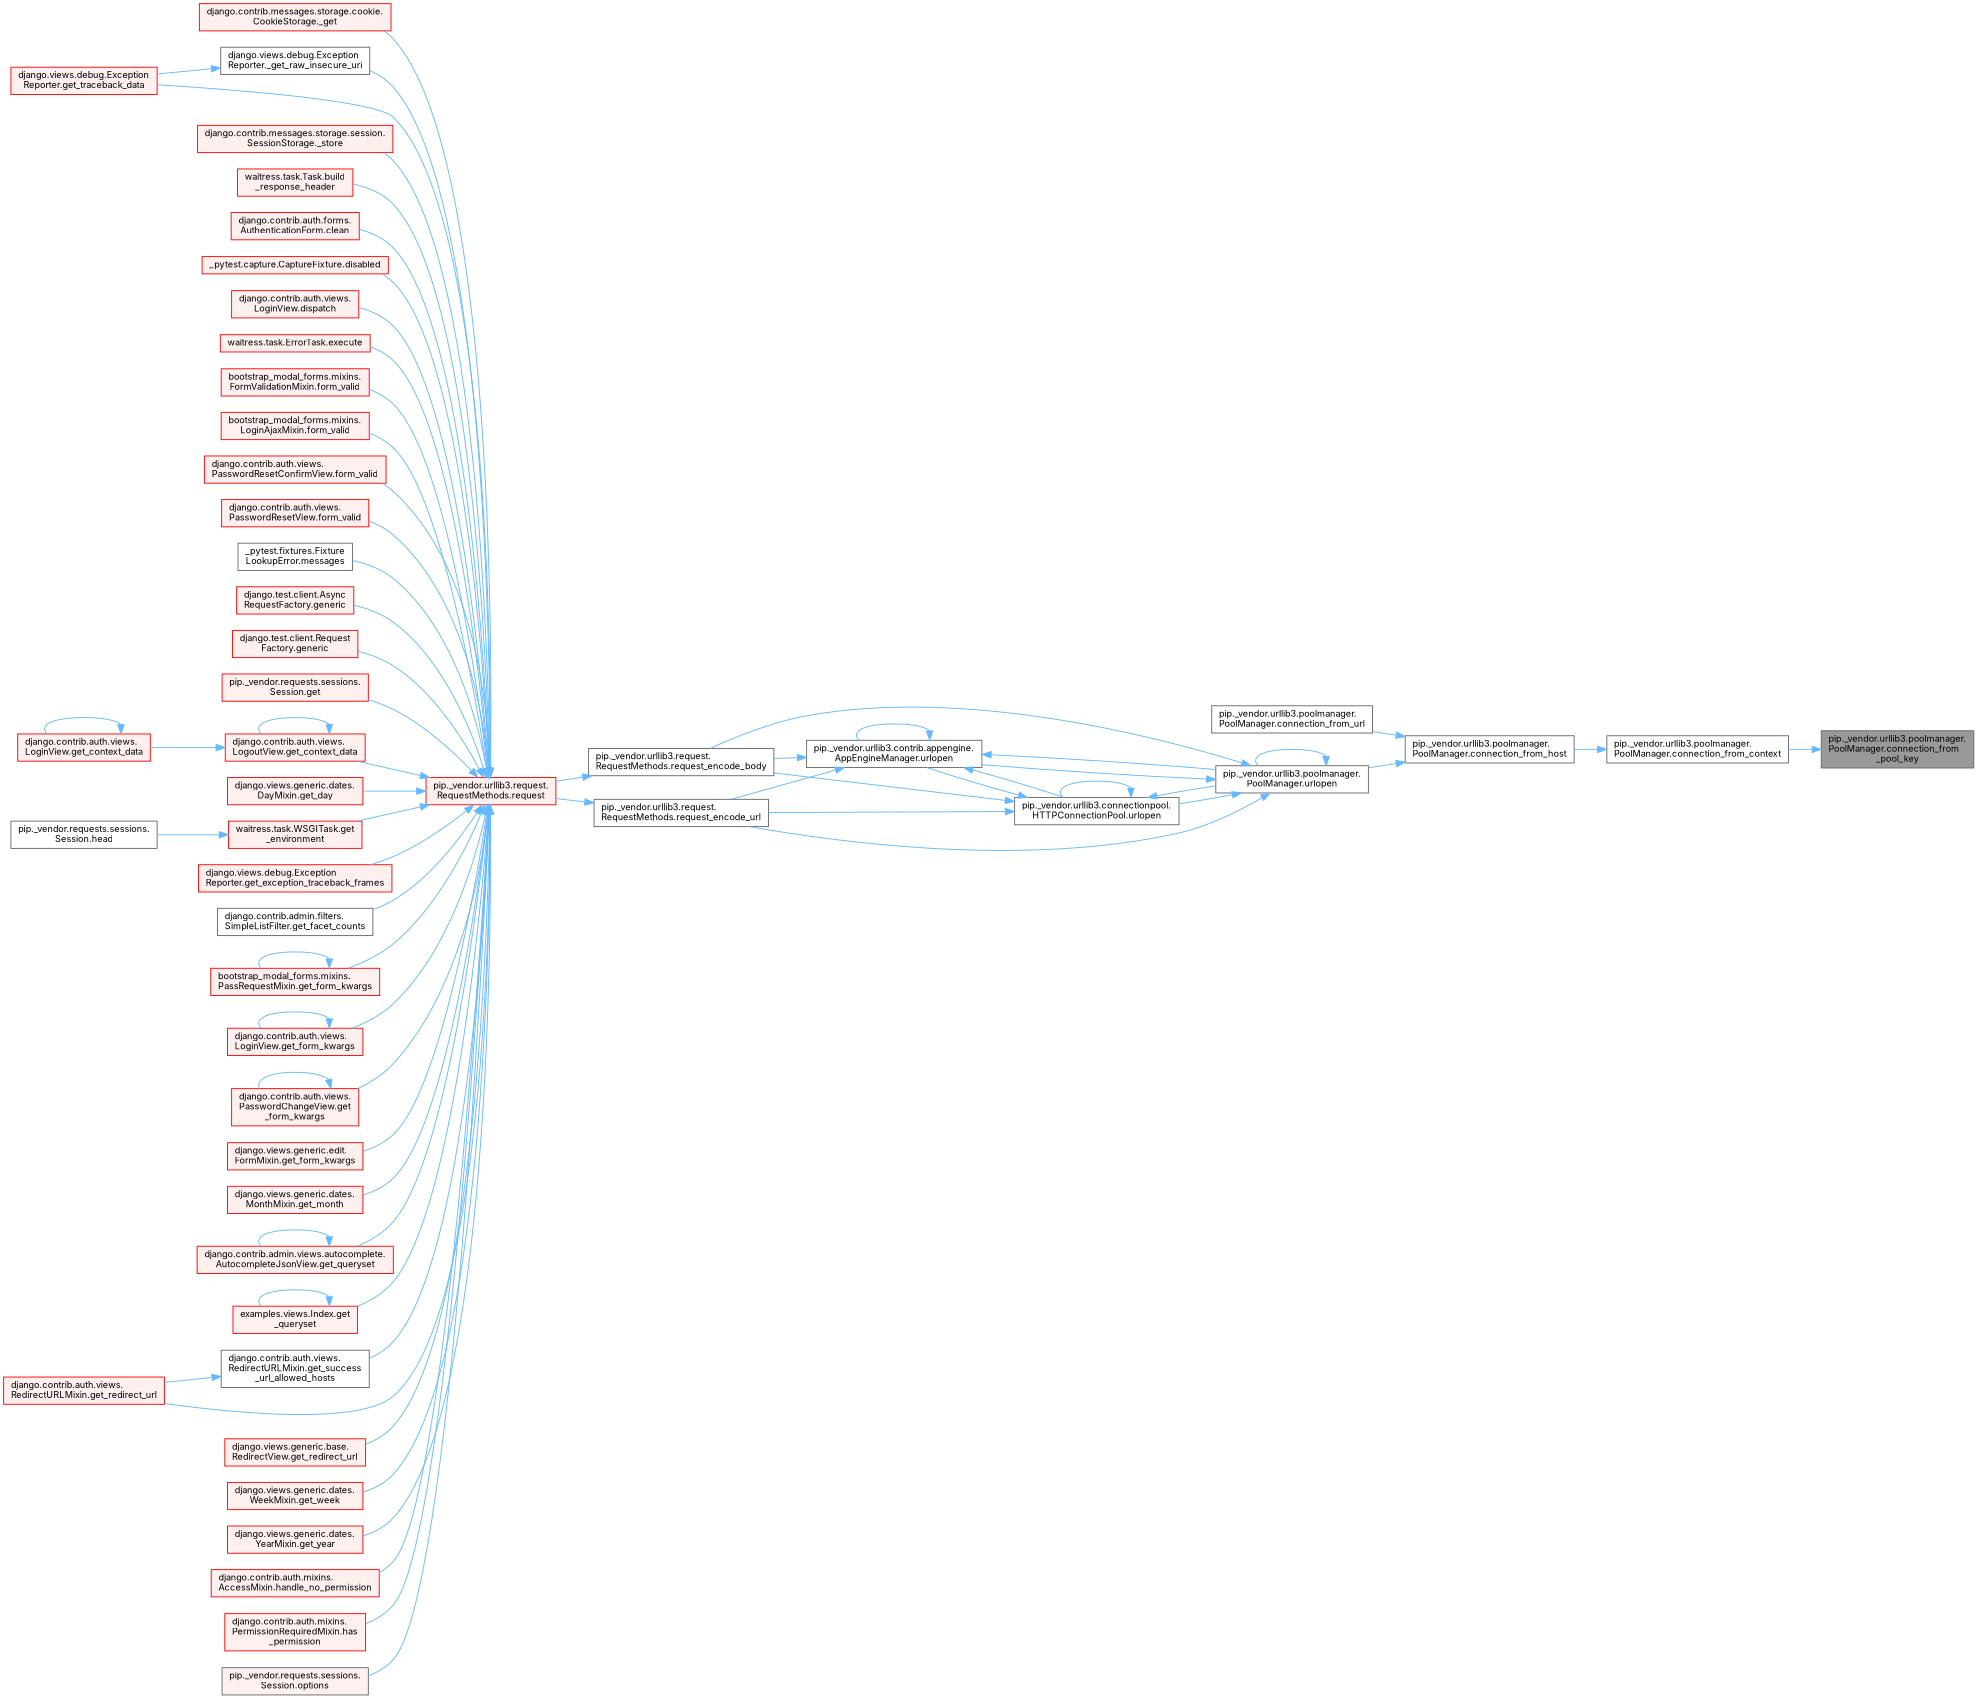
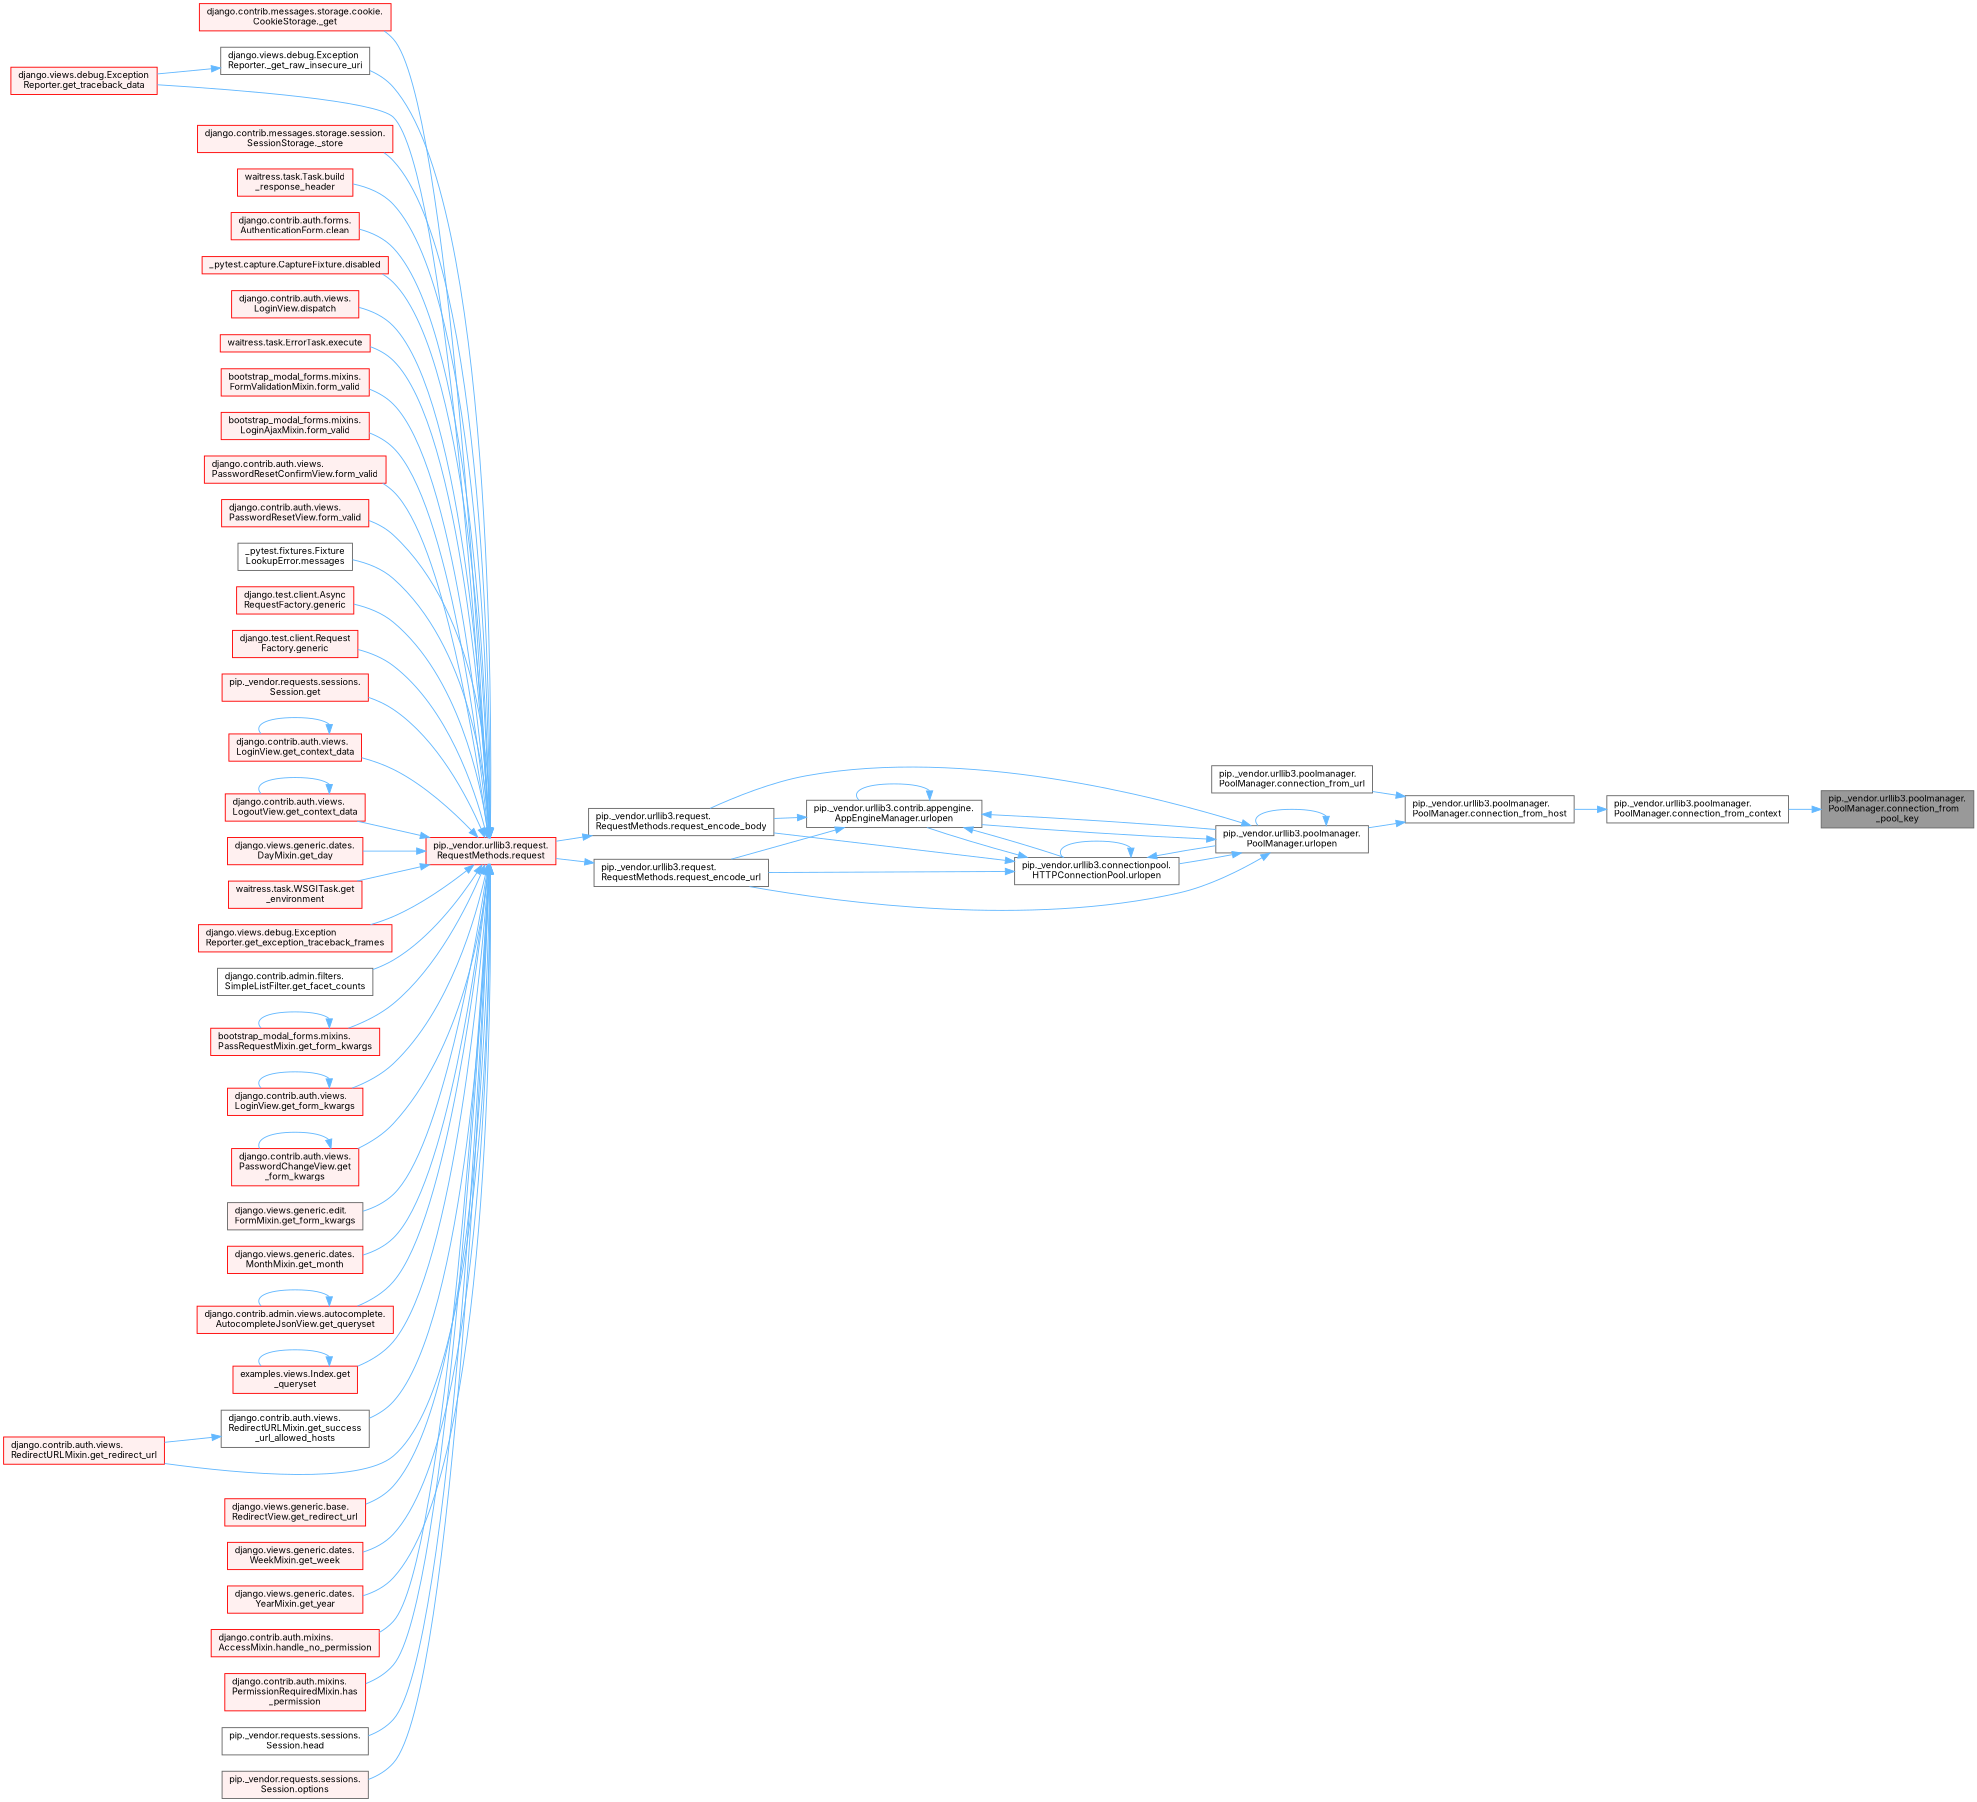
edge "django.contrib.auth.views. LoginView.get_context_data" -> "django.contrib.auth.views. LogoutView.get_context_data": now "django.contrib.auth.views. LoginView.get_context_data" -> "pip._vendor.urllib3.request. RequestMethods.request"
edge "pip._vendor.requests.sessions. Session.head" -> "waitress.task.WSGITask.get _environment": now "pip._vendor.requests.sessions. Session.head" -> "pip._vendor.urllib3.request. RequestMethods.request"
node "django.views.generic.edit. FormMixin.get_form_kwargs": color red -> grey40
